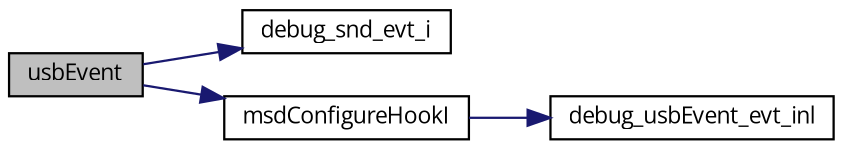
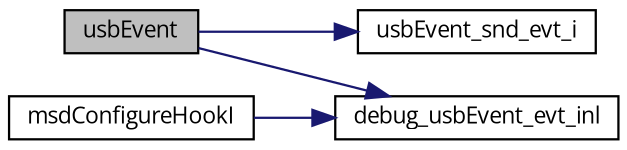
node "debug_snd_evt_i": label "debug_snd_evt_i" -> "usbEvent_snd_evt_i"
edge "usbEvent" -> "msdConfigureHookI": now "usbEvent" -> "debug_usbEvent_evt_inl"
